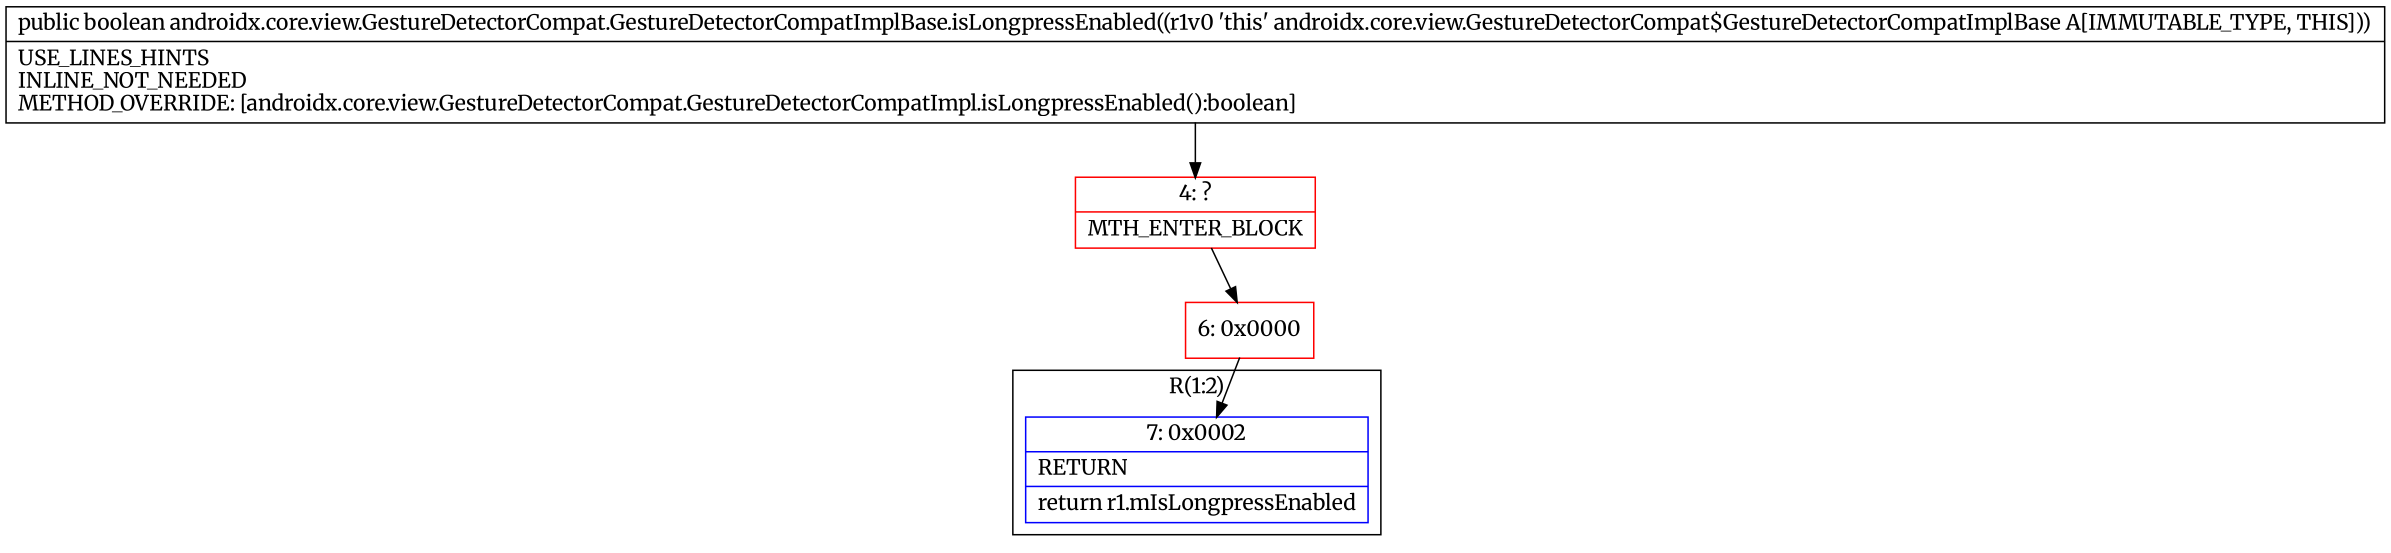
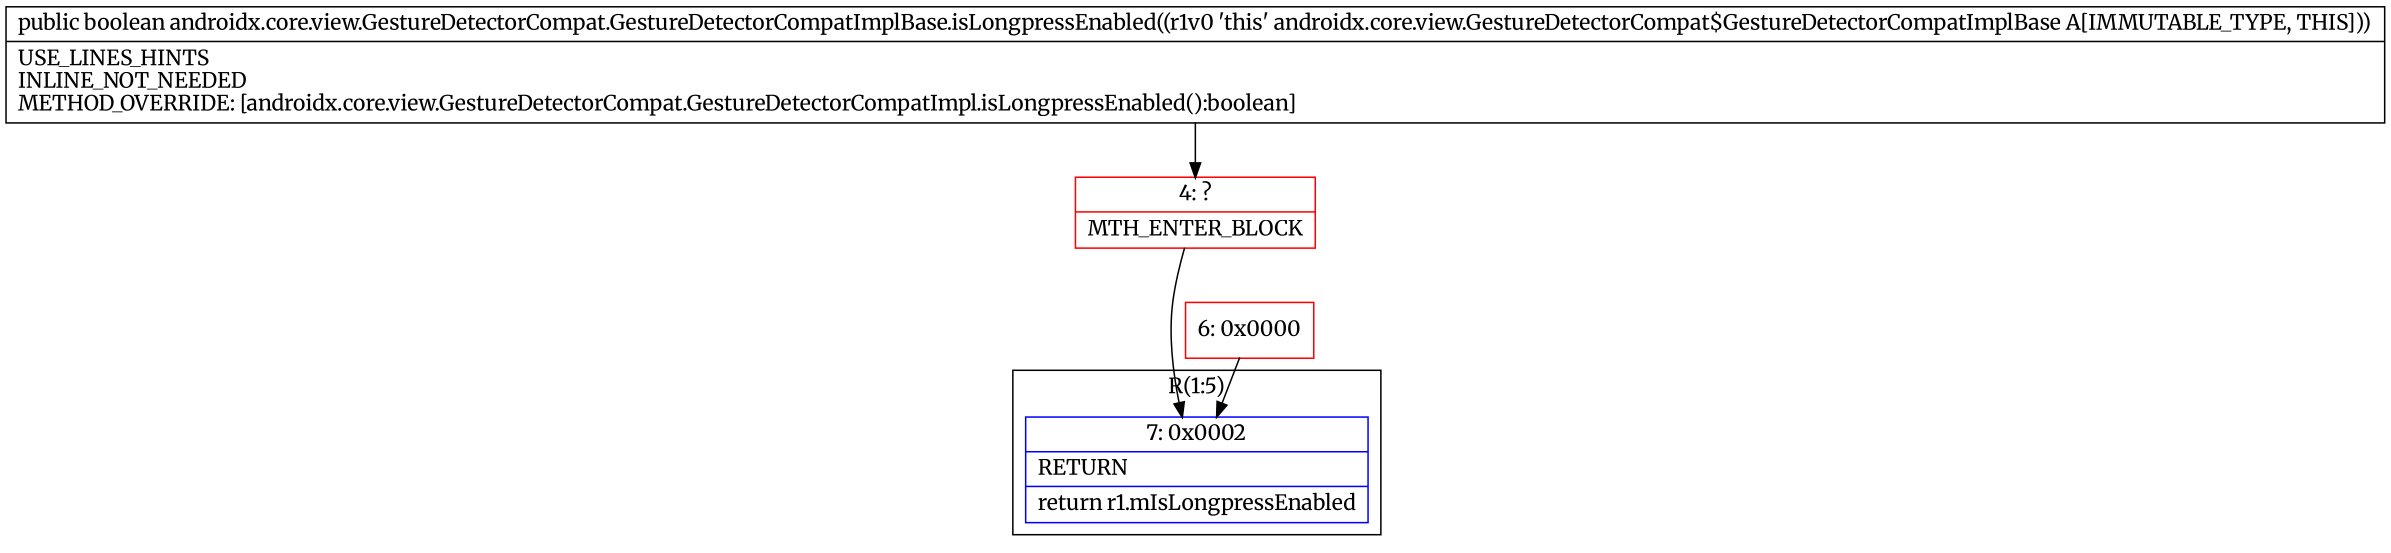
edge "4: ?" -> "6: 0x0000": now "4: ?" -> "7: 0x0002"
cluster "R(1:2)": label "R(1:2)" -> "R(1:5)"
